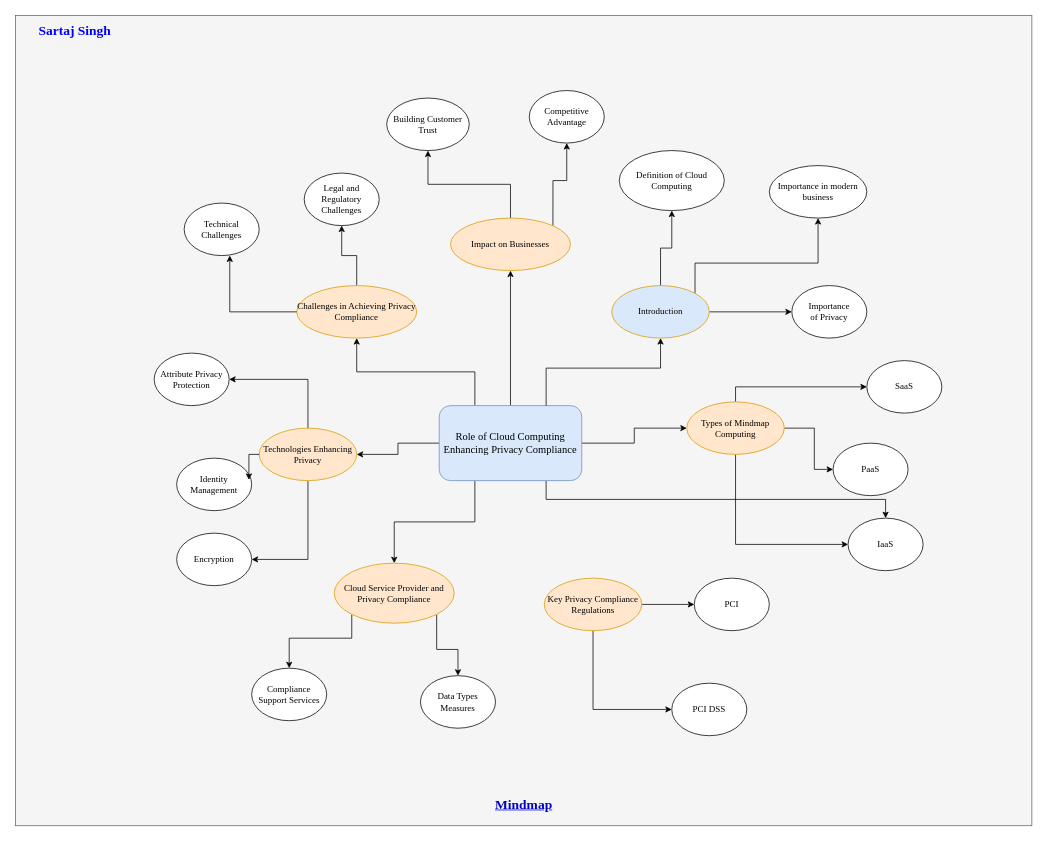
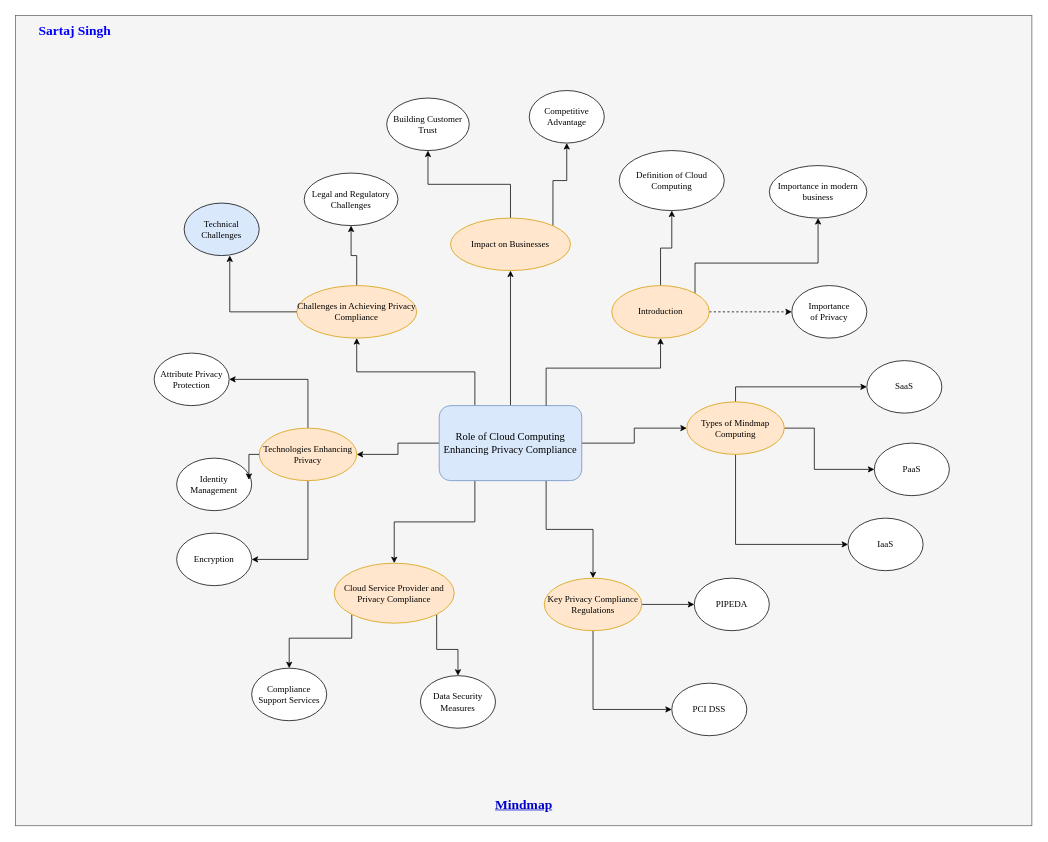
node "Legal and Regulatory Challenges": size 75x53 -> 94x53
node "Technical Challenges": fillcolor #ffffff -> #dae8fc
node "Introduction": fillcolor #dae8fc -> #ffe6cc
edge "Introduction" -> "Importance of Privacy": style solid -> dashed
node "PaaS": moved (870, 469) -> (912, 469)
edge "Role of Cloud Computing Enhancing Privacy Compliance" -> "IaaS": now "Role of Cloud Computing Enhancing Privacy Compliance" -> "Key Privacy Compliance Regulations"
node "PCI": label "PCI" -> "PIPEDA"
node "Data Types Measures": label "Data Types Measures" -> "Data Security Measures"
